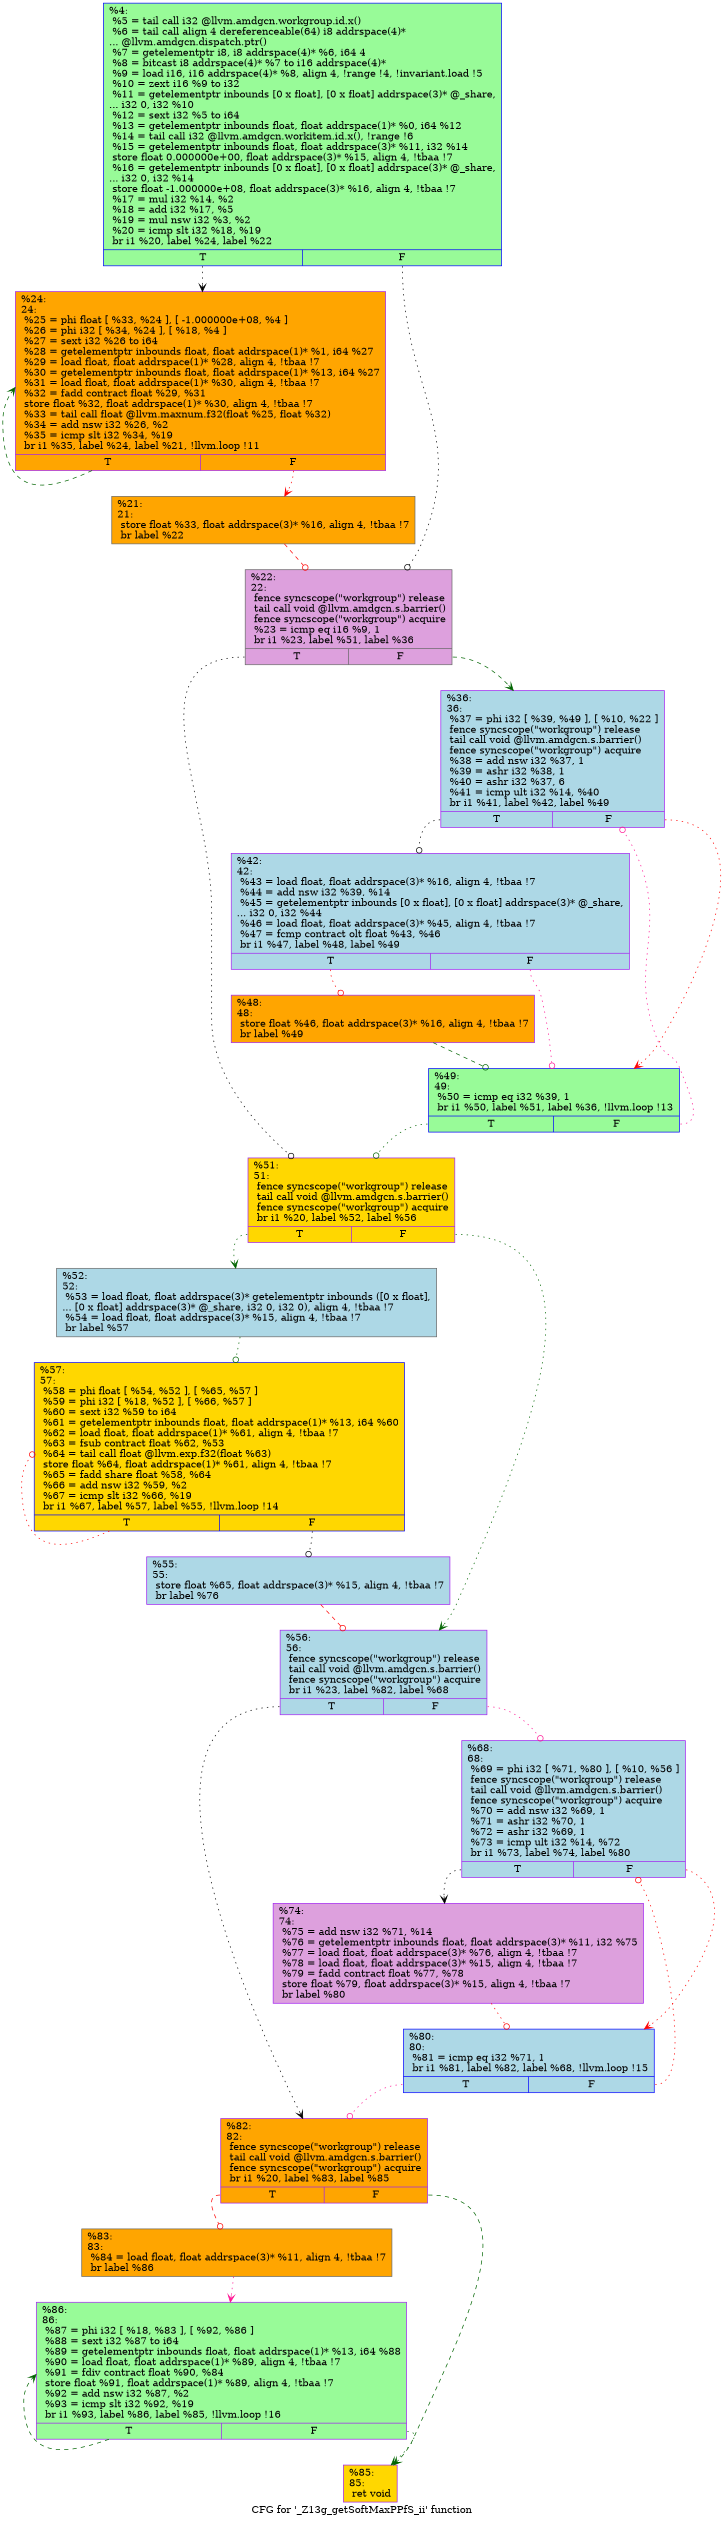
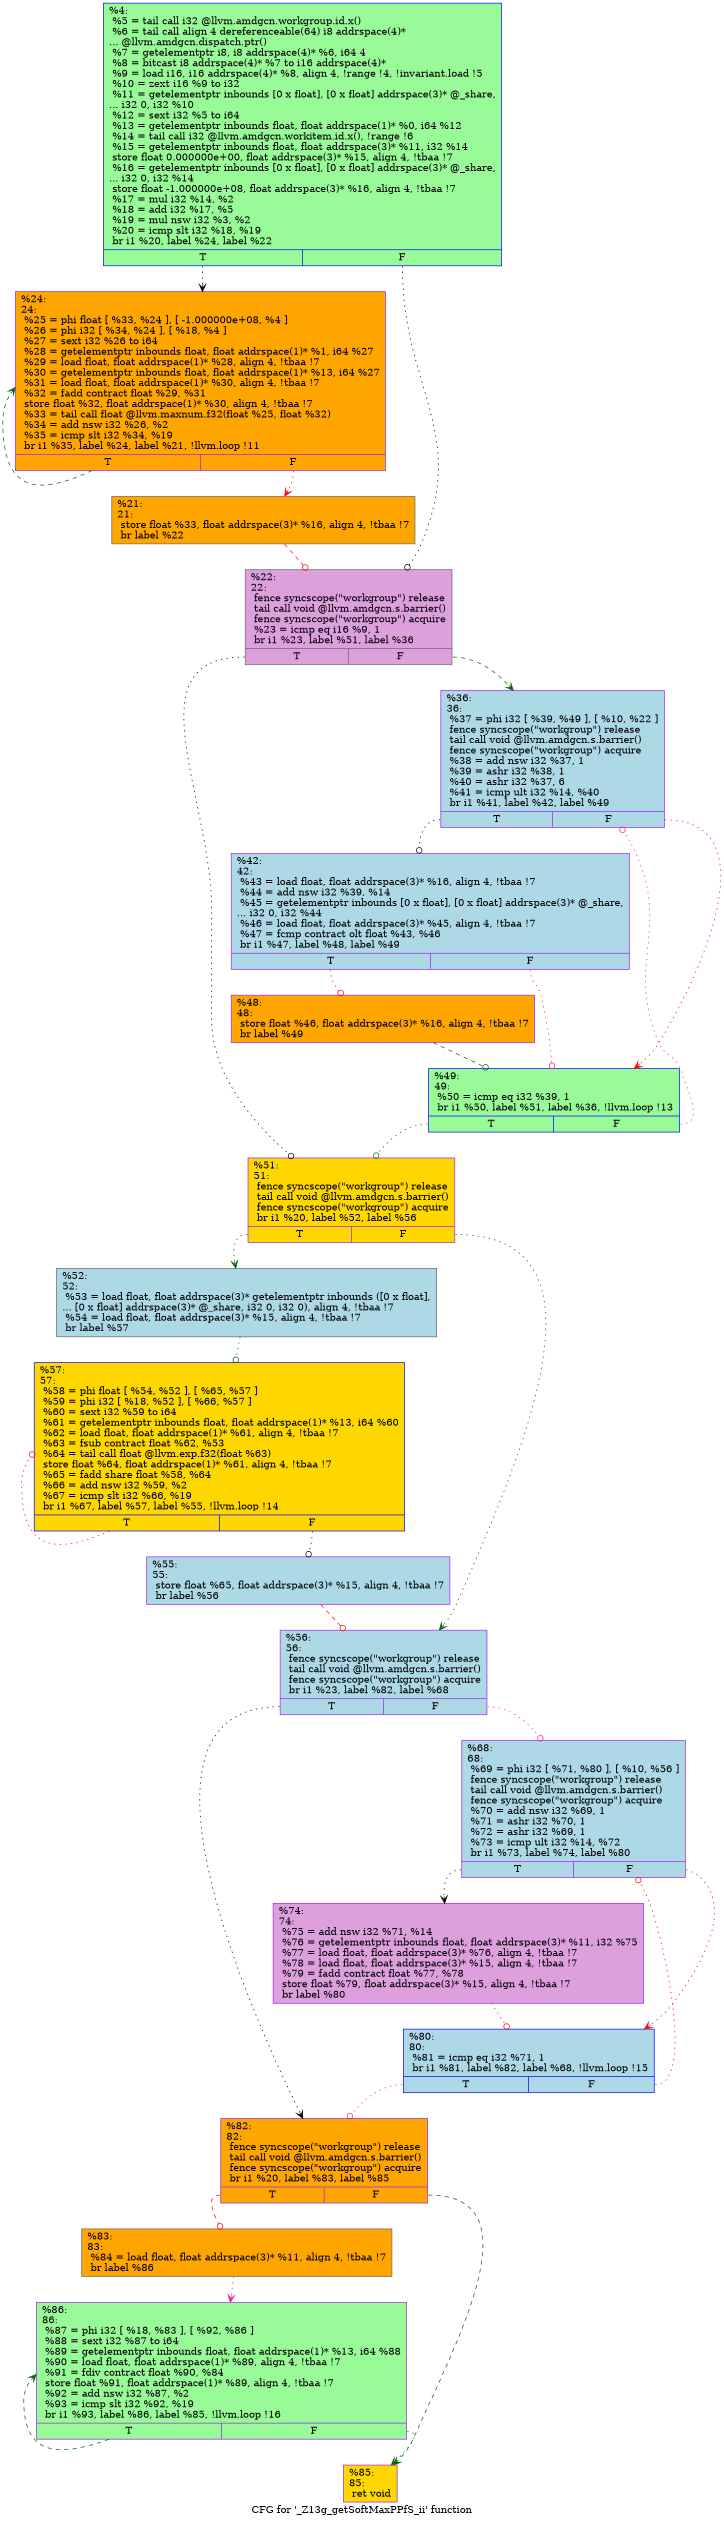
node "%55:": text "br label %76" -> "br label %56"
